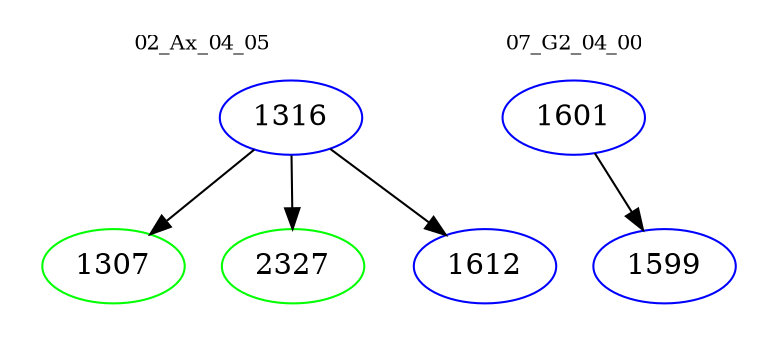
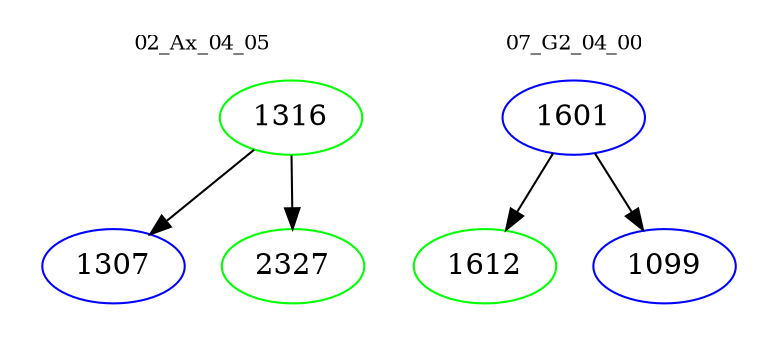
node "1316": color blue -> green
edge "1316" -> "1612": now "1601" -> "1612"
node "1307": color green -> blue
node "1612": color blue -> green
node "1599": label "1599" -> "1099"
